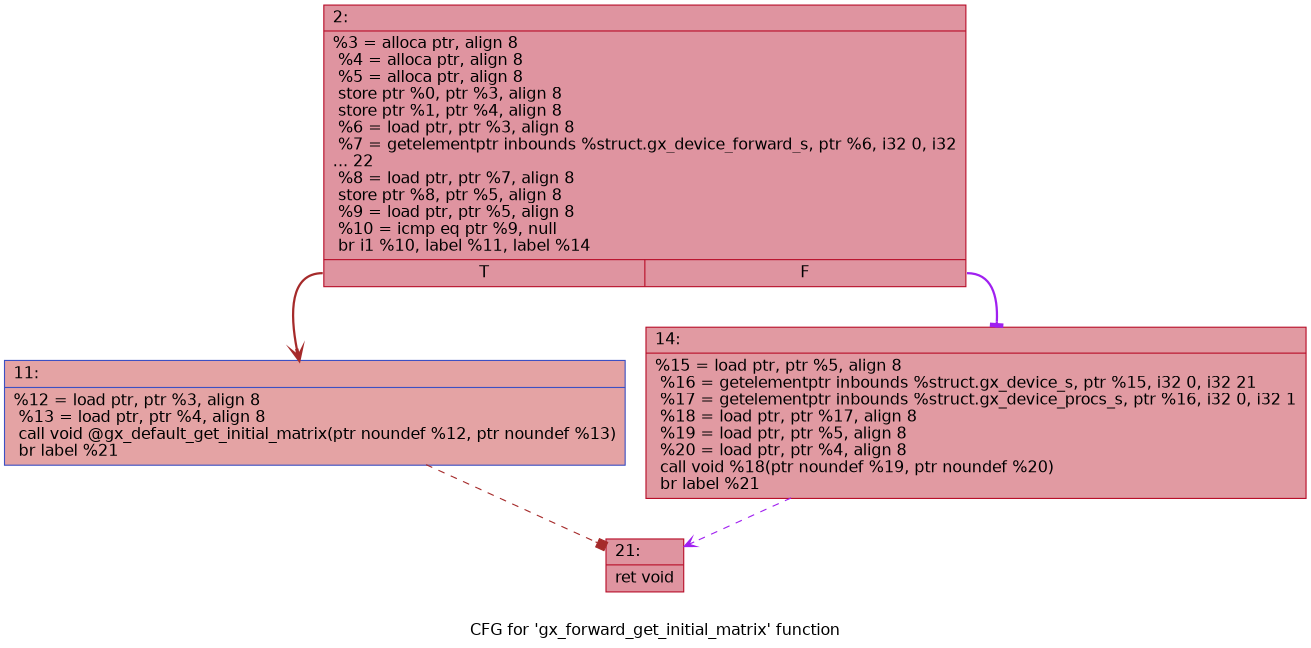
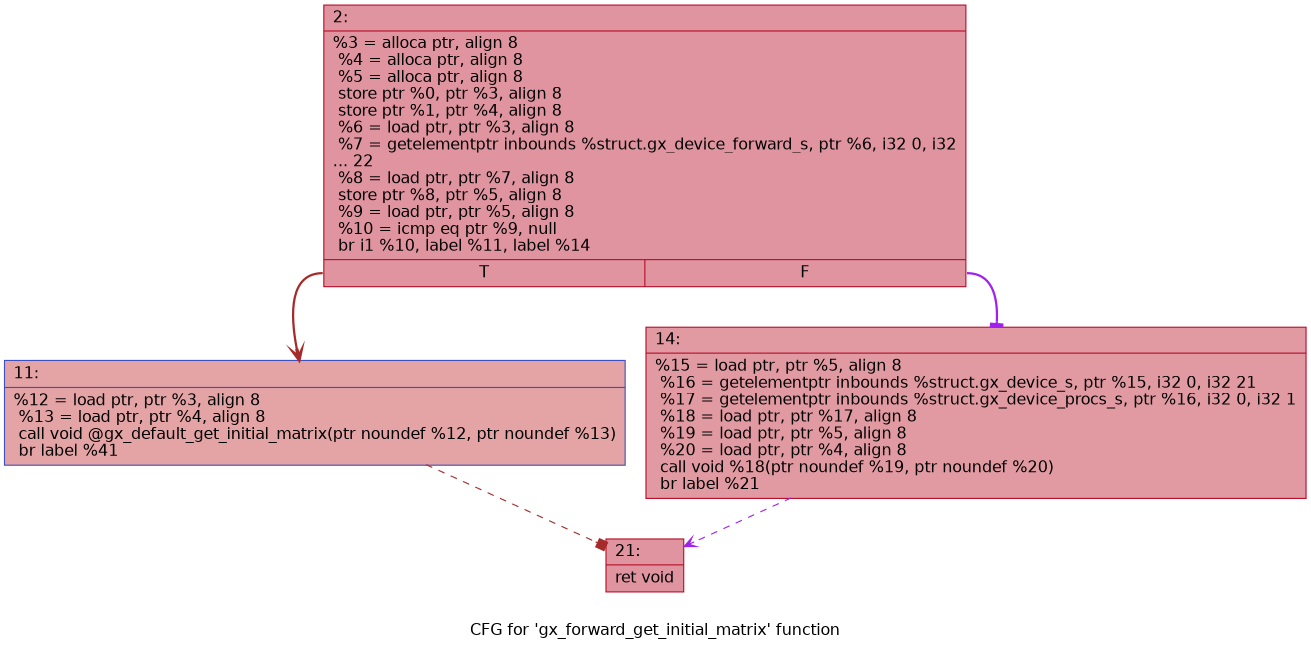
node "11:": text "br label %21" -> "br label %41"
